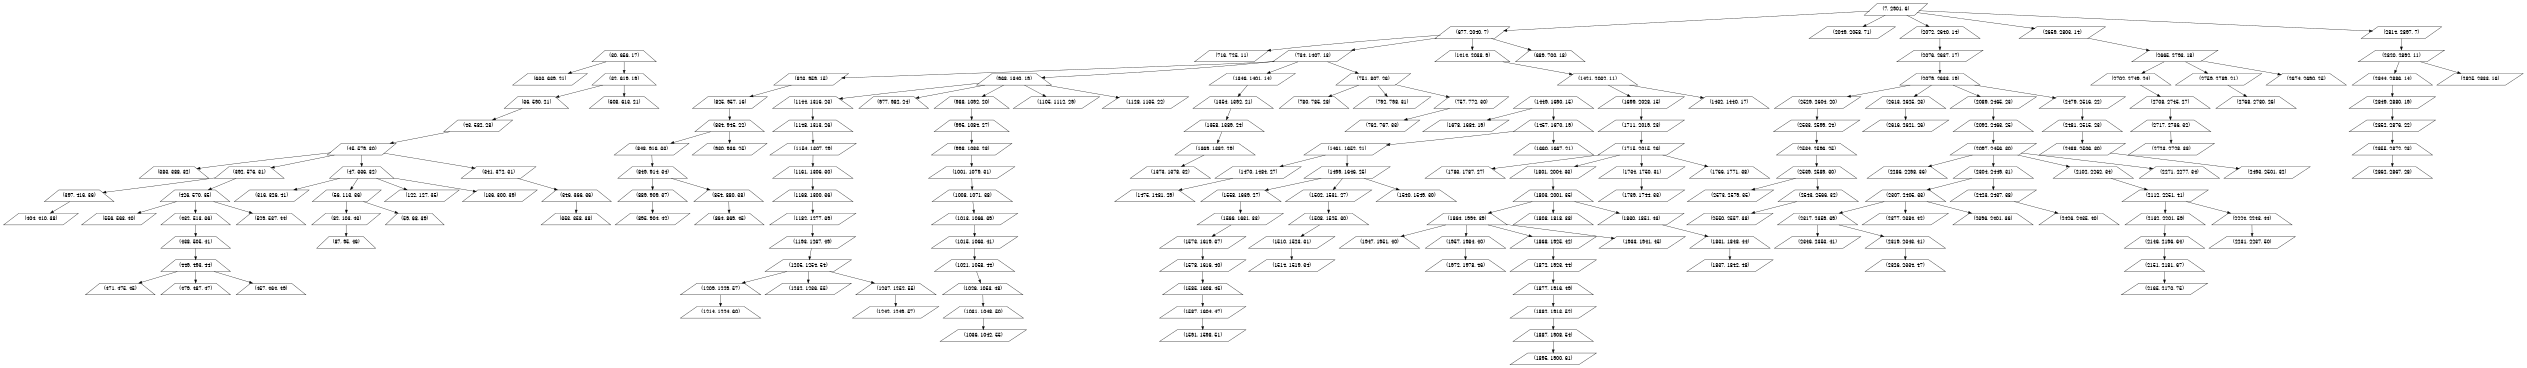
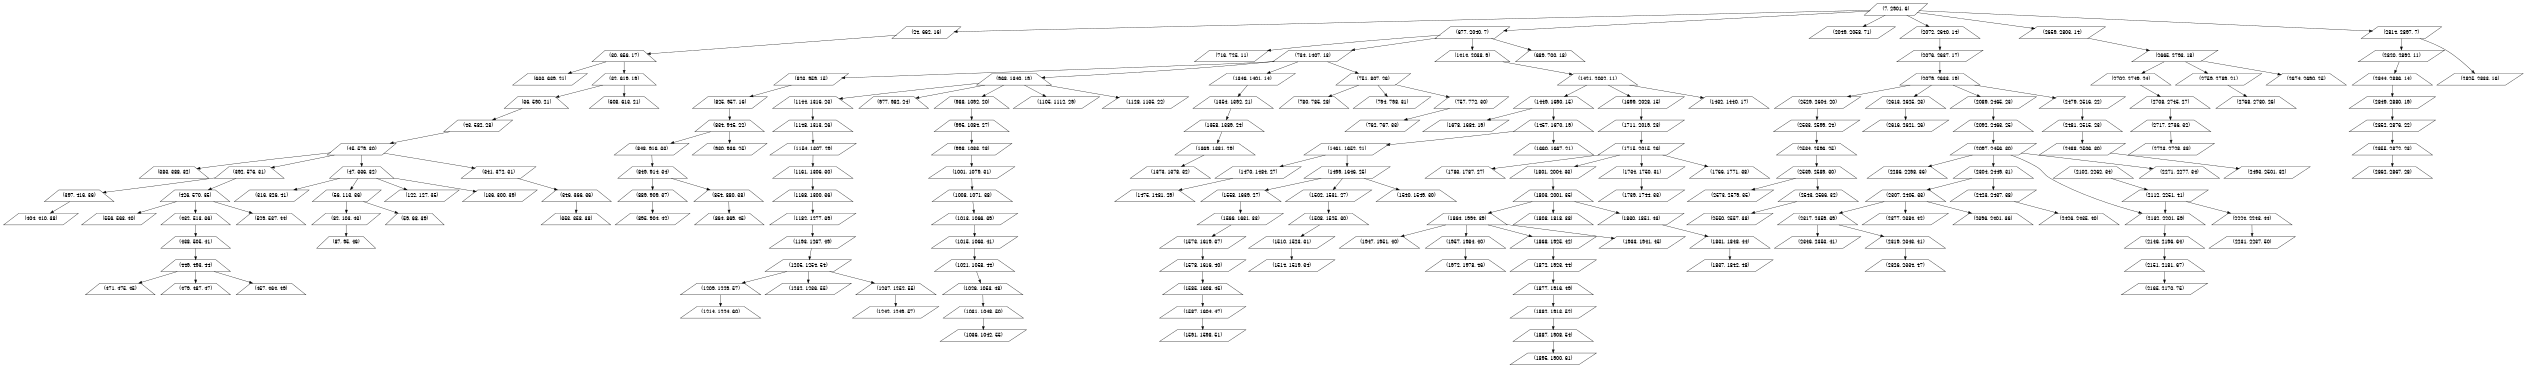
node "(24, 662, 16)": added
edge "(2820, 2892, 11)" -> "(2825, 2833, 16)": now "(2814, 2897, 7)" -> "(2825, 2833, 16)"
edge "(1421, 2032, 11)" -> "(1449, 1690, 15)": added
node "(792, 798, 31)": label "(792, 798, 31)" -> "(794, 798, 31)"
node "(1369, 1382, 29)": label "(1369, 1382, 29)" -> "(1369, 1381, 29)"
edge "(2097, 2456, 30)" -> "(2102, 2262, 34)": now "(2097, 2456, 30)" -> "(2132, 2201, 59)"
